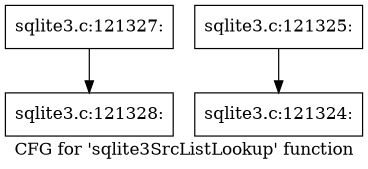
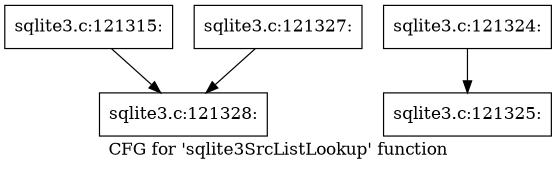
node "sqlite3.c:121315:": added
edge "sqlite3.c:121325:" -> "sqlite3.c:121324:": reversed
